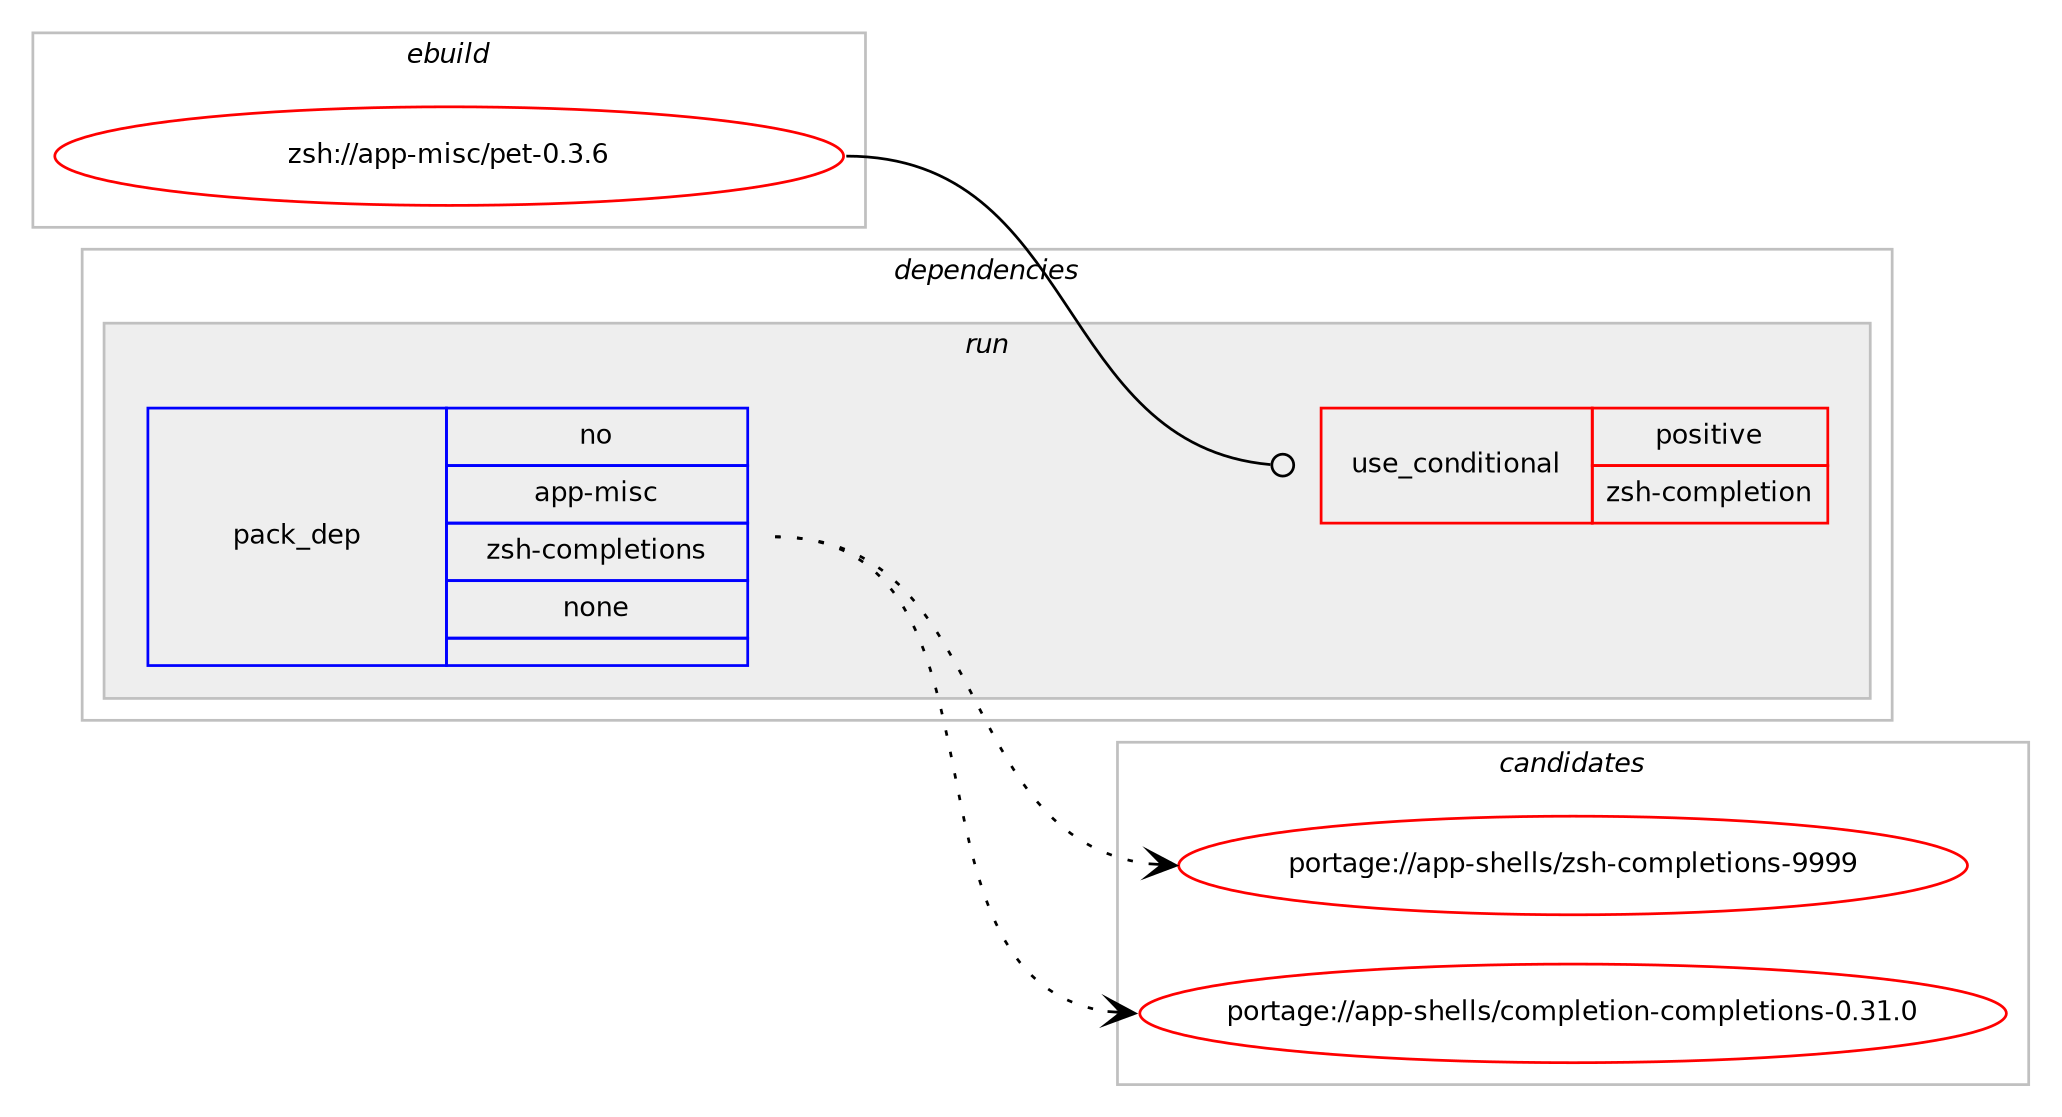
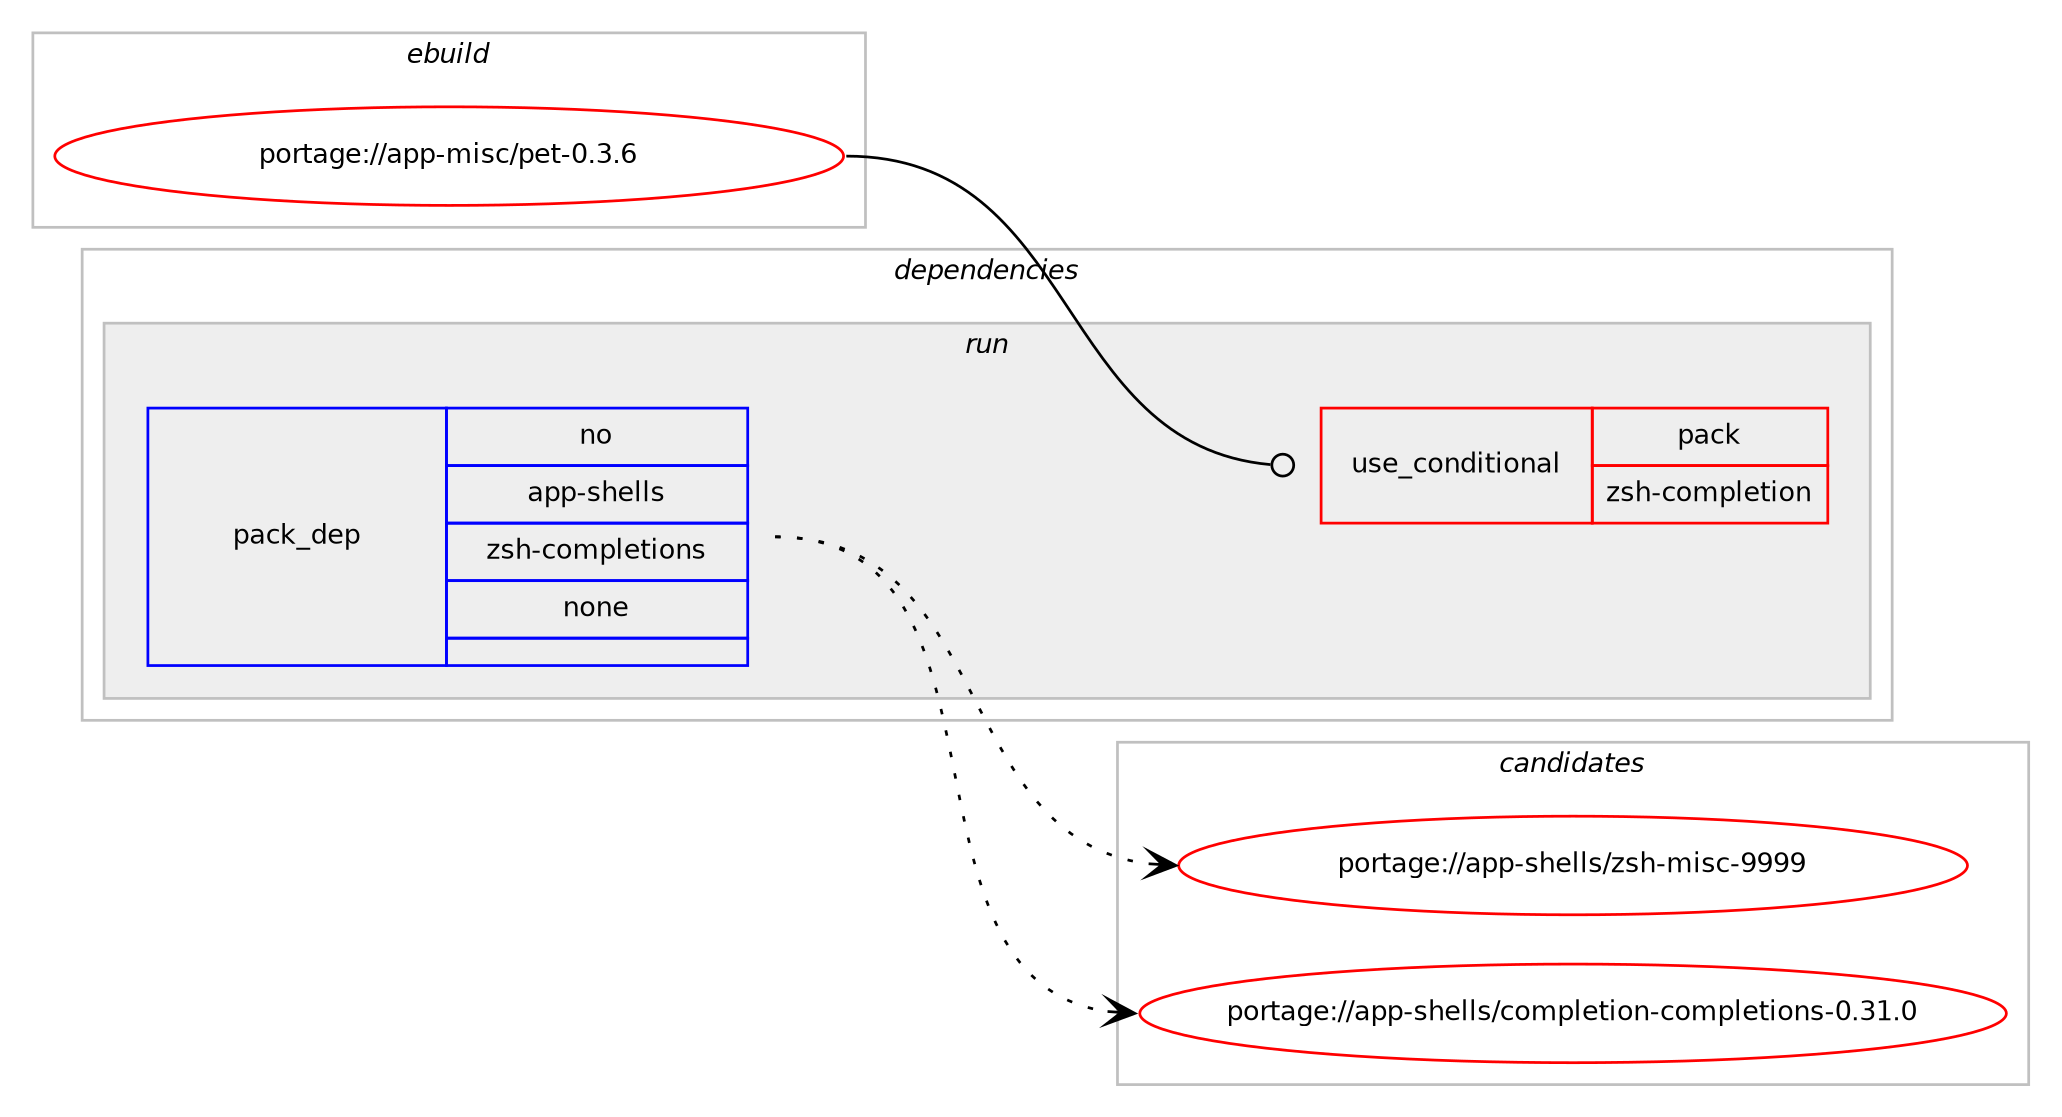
node "zsh://app-misc/pet-0.3.6": label "zsh://app-misc/pet-0.3.6" -> "portage://app-misc/pet-0.3.6"
node "use_conditional": text "positive" -> "pack"
node "pack_dep": text "app-misc" -> "app-shells"
node "portage://app-shells/zsh-completions-9999": label "portage://app-shells/zsh-completions-9999" -> "portage://app-shells/zsh-misc-9999"
